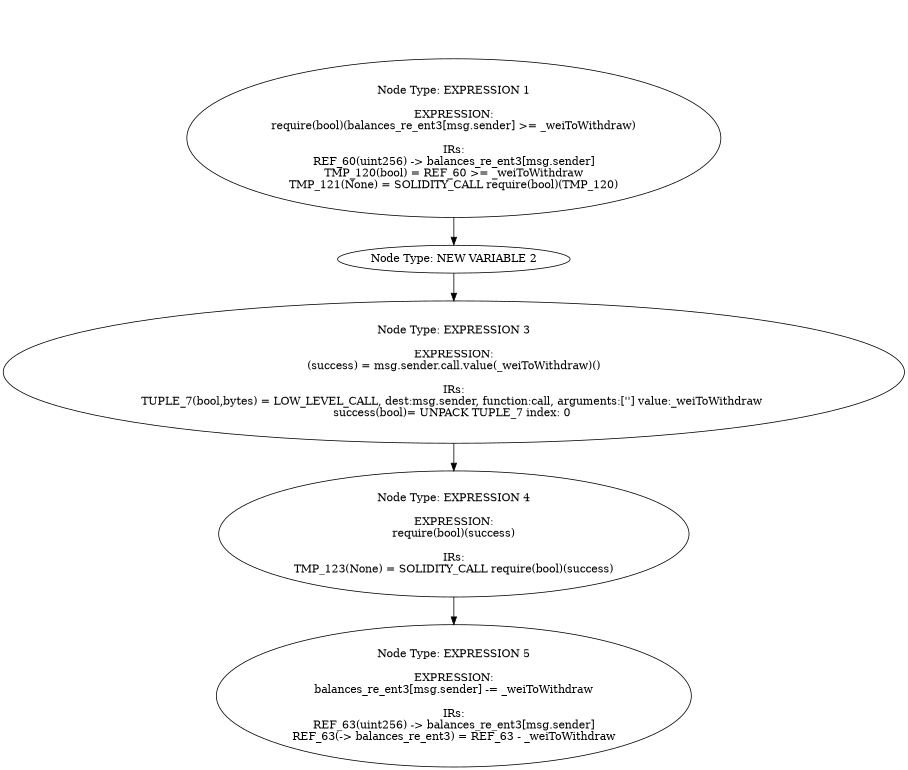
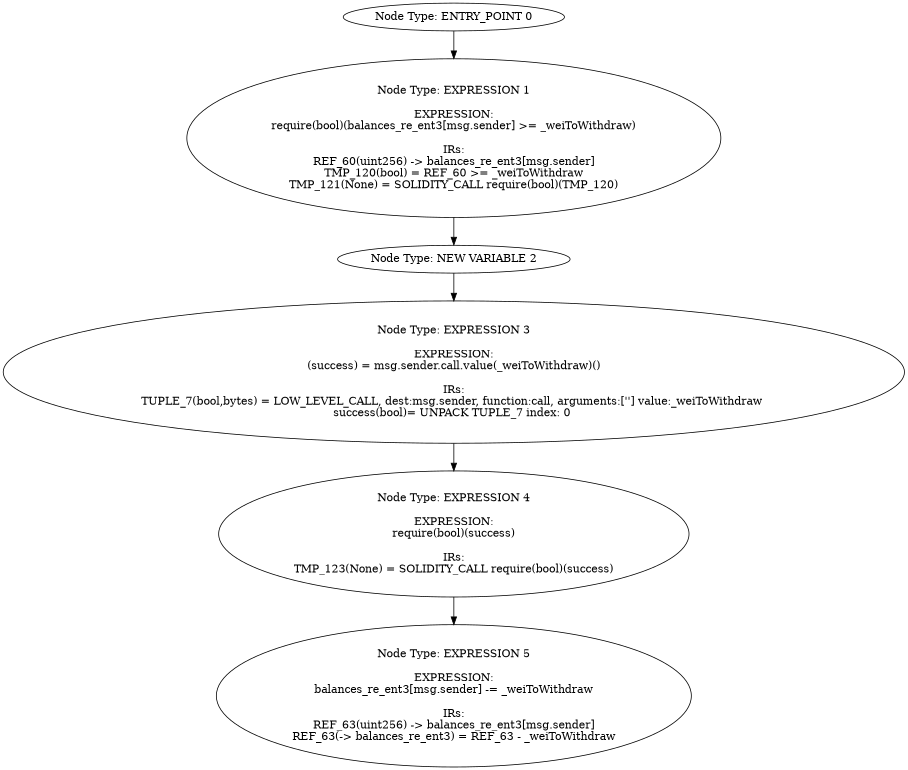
node "Node Type: ENTRY_POINT 0": added
